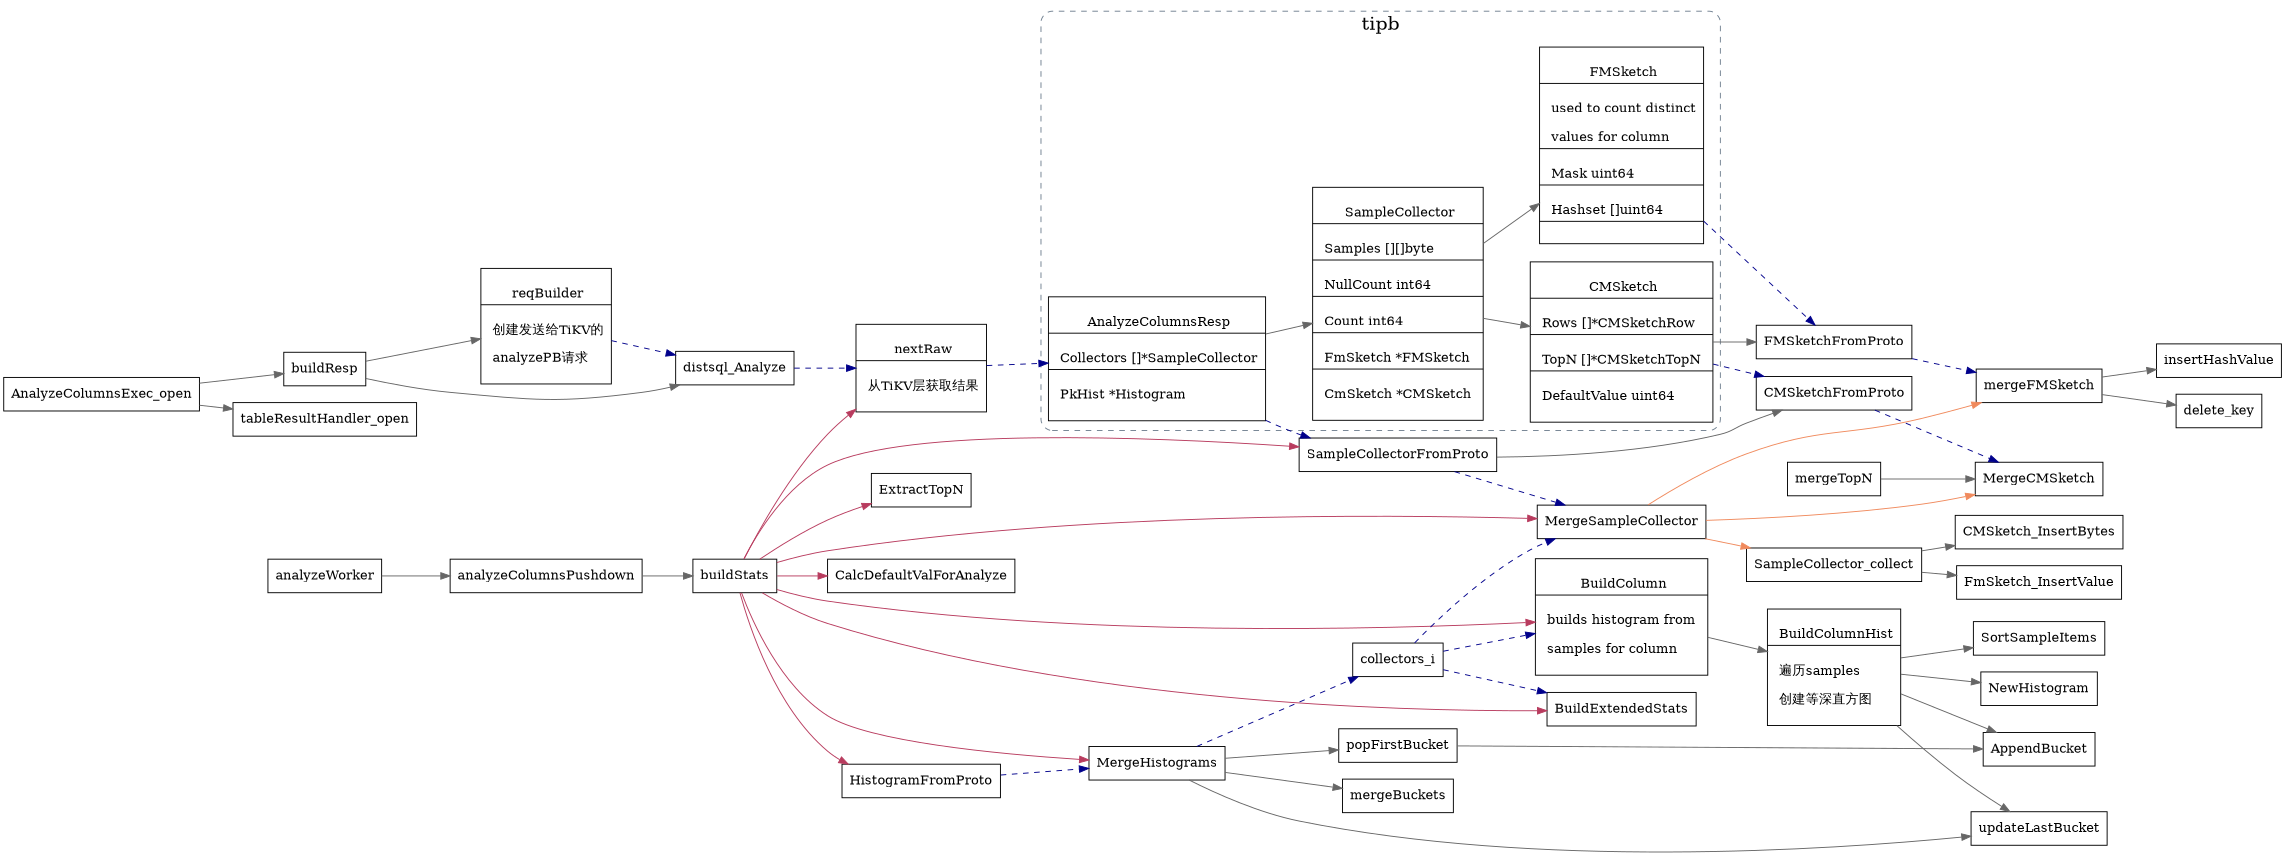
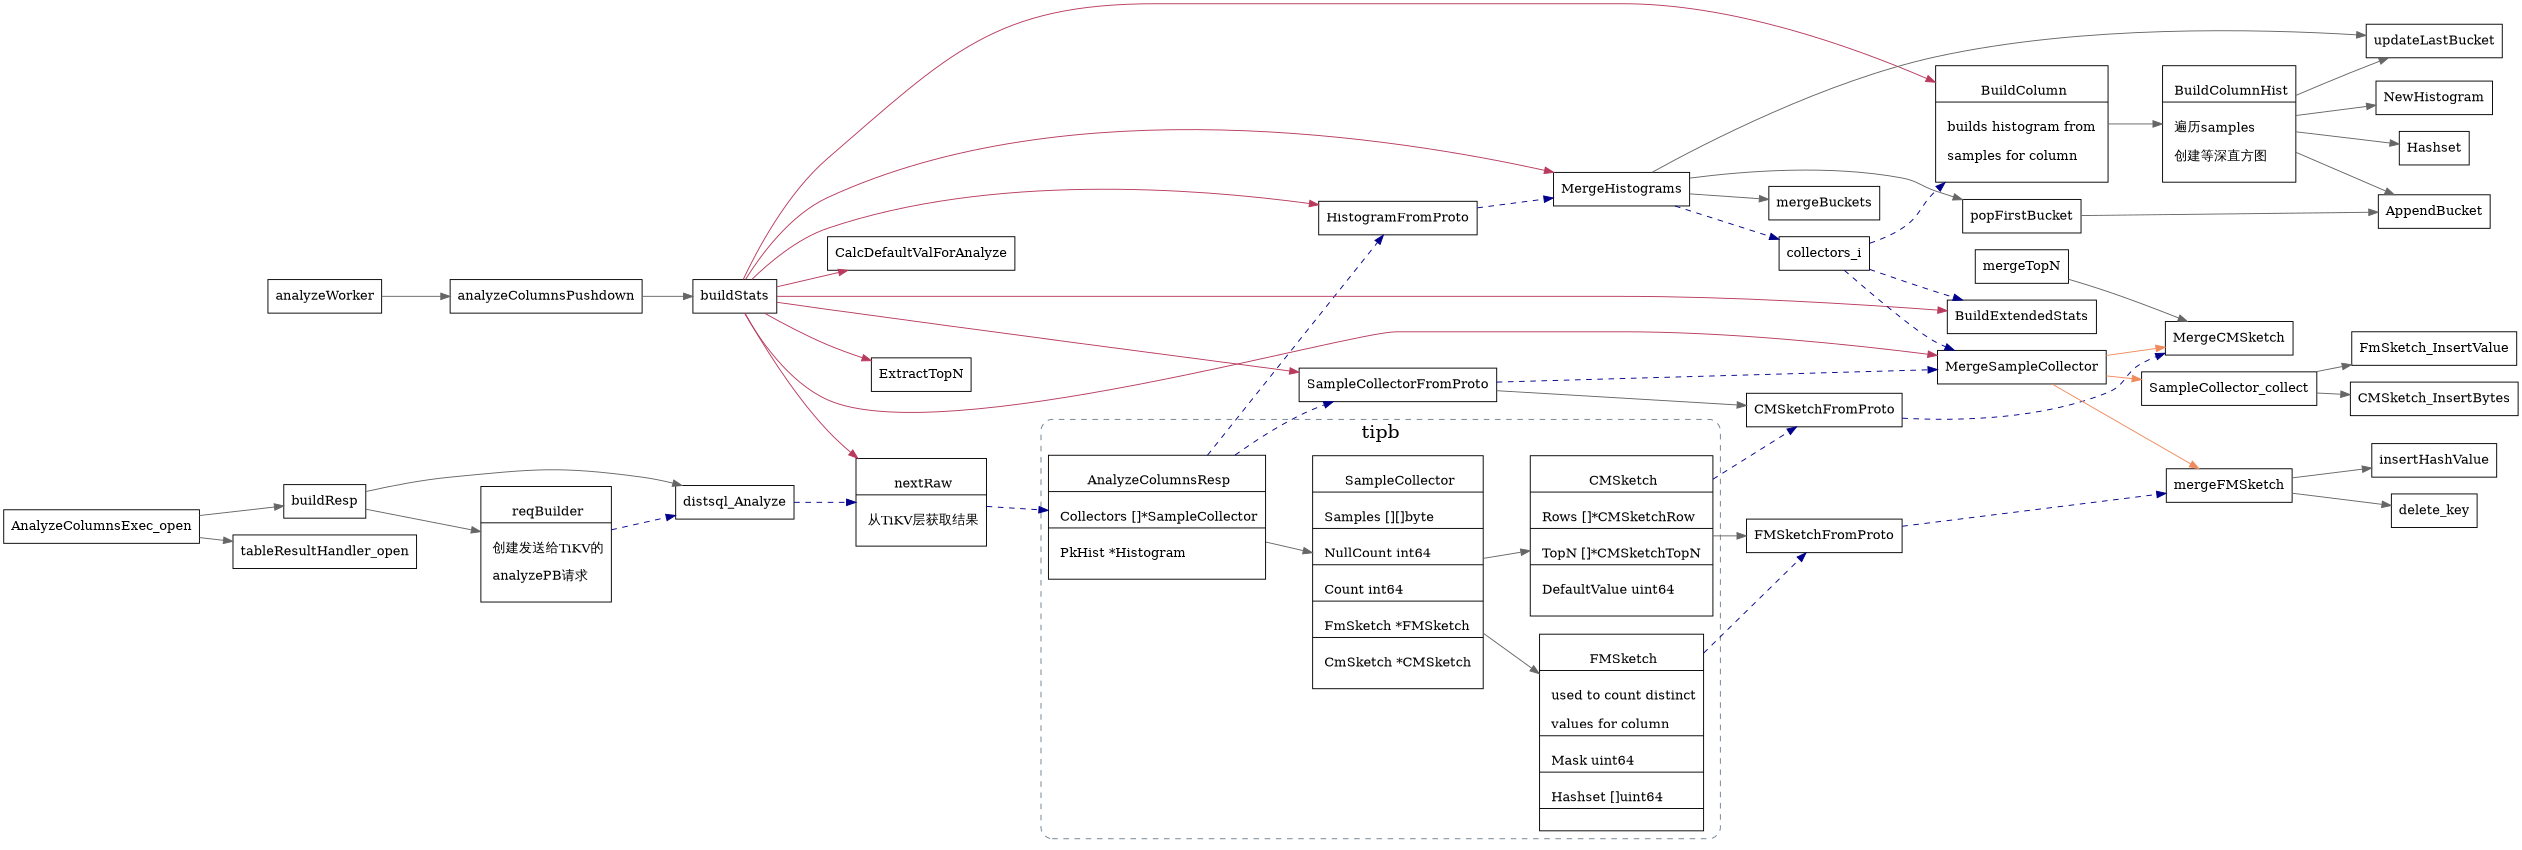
edge "AnalyzeColumnsResp" -> "HistogramFromProto": added
node "SortSampleItems": label "SortSampleItems" -> "Hashset"
